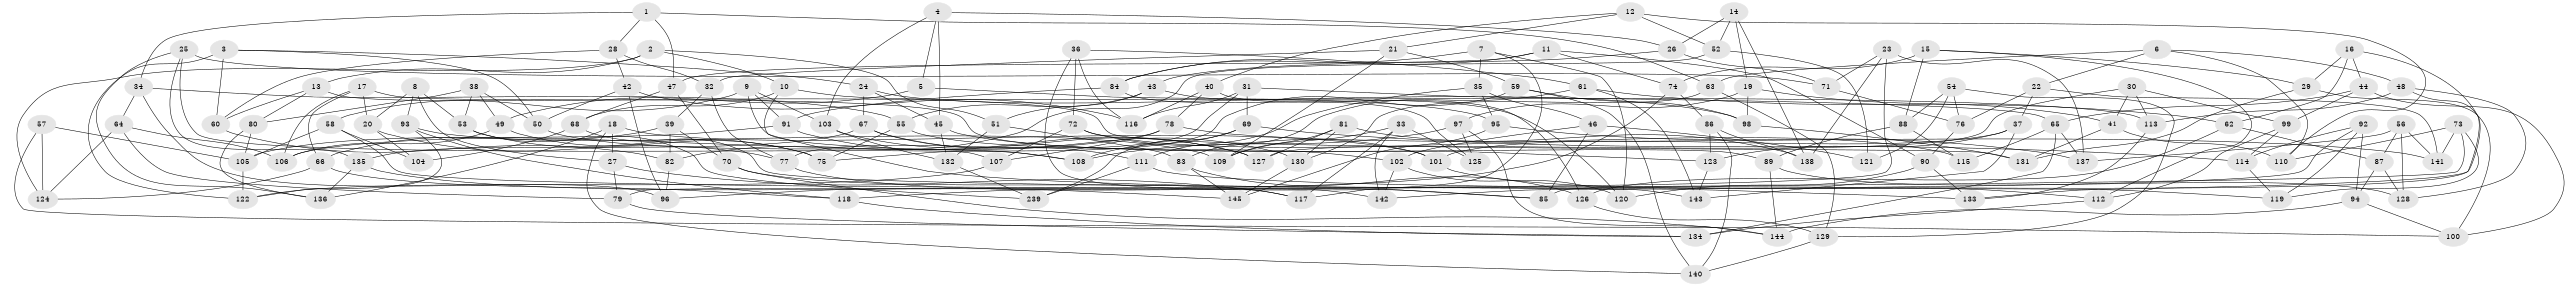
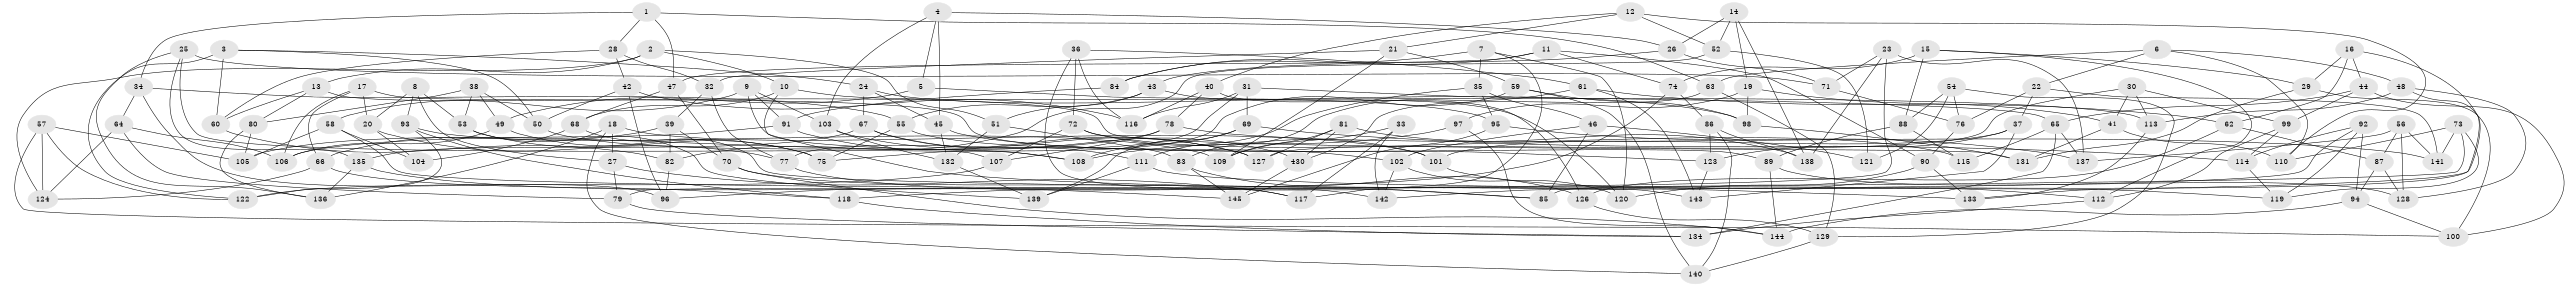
node "130": label "130" -> "430"
node "125": removed
edge "105" -- "122": now "57" -- "122"
node "239": label "239" -> "139"
